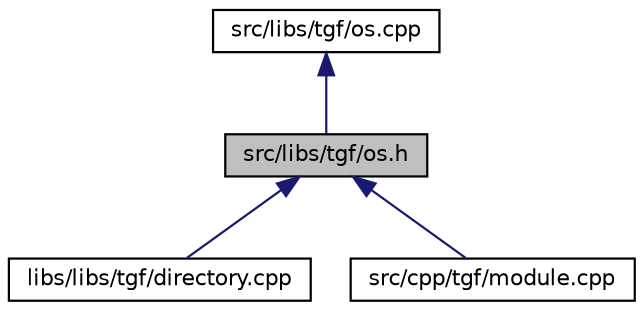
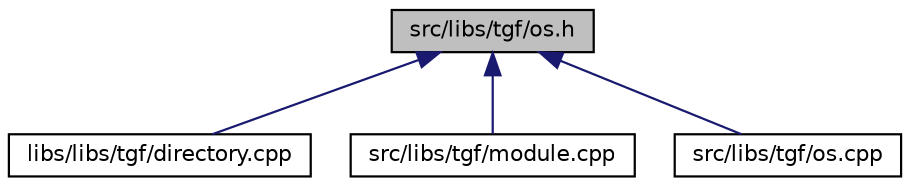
edge "src/libs/tgf/os.h" -> "src/libs/tgf/os.cpp": reversed
node "src/cpp/tgf/module.cpp": label "src/cpp/tgf/module.cpp" -> "src/libs/tgf/module.cpp"
